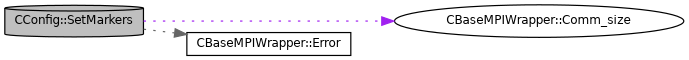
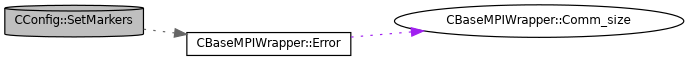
edge "CConfig::SetMarkers" -> "CBaseMPIWrapper::Comm_size": now "CBaseMPIWrapper::Error" -> "CBaseMPIWrapper::Comm_size"
